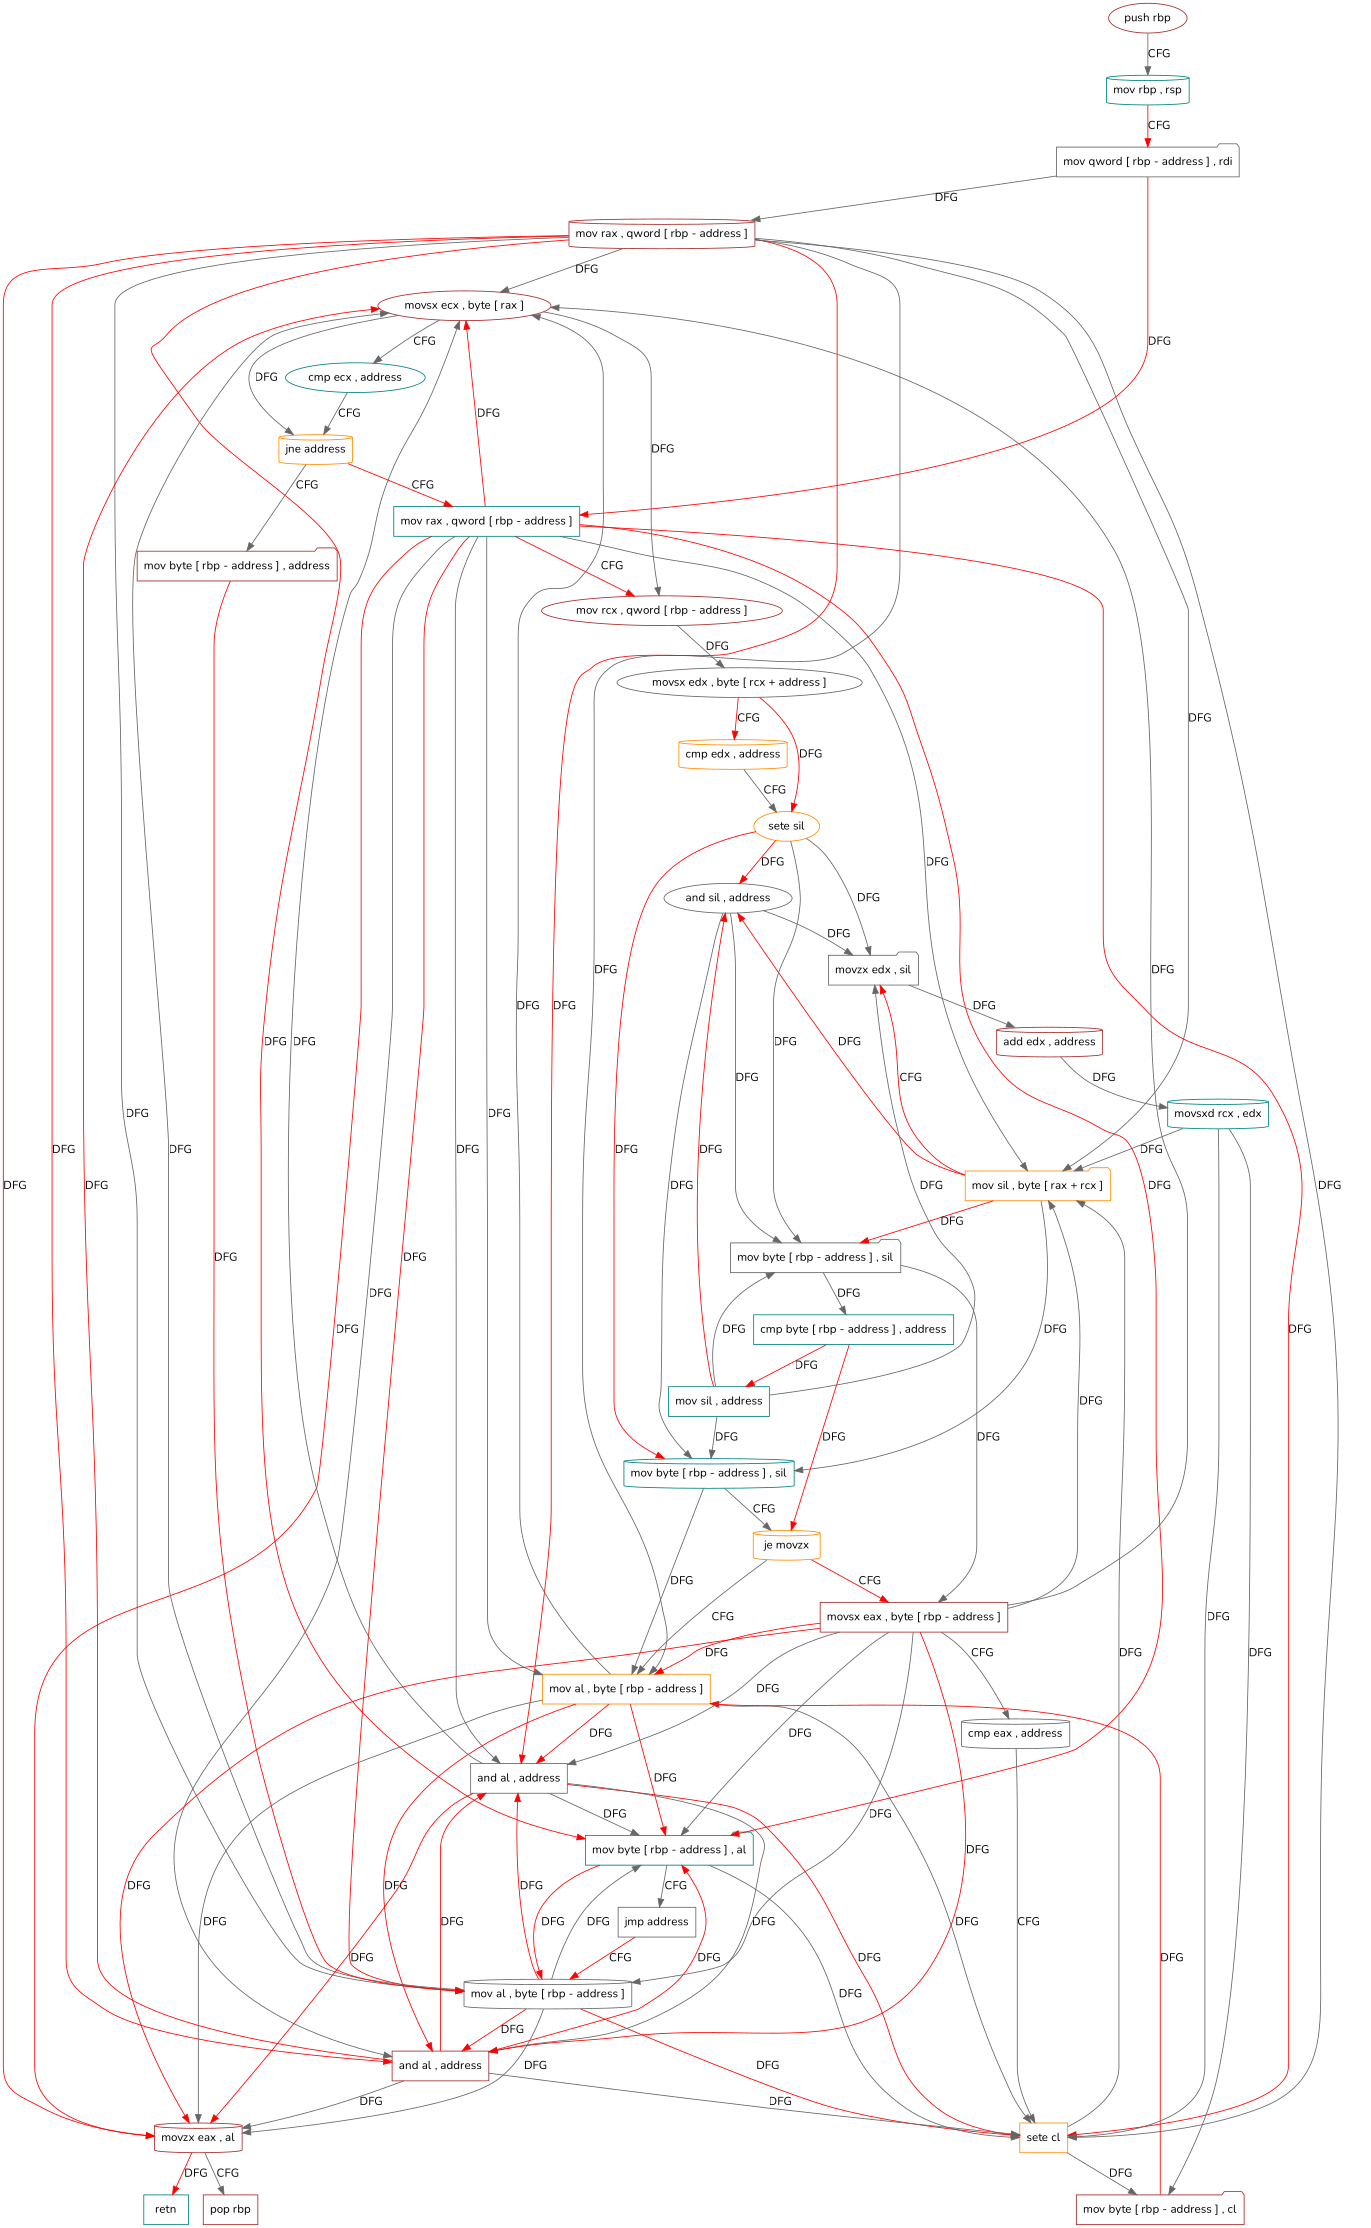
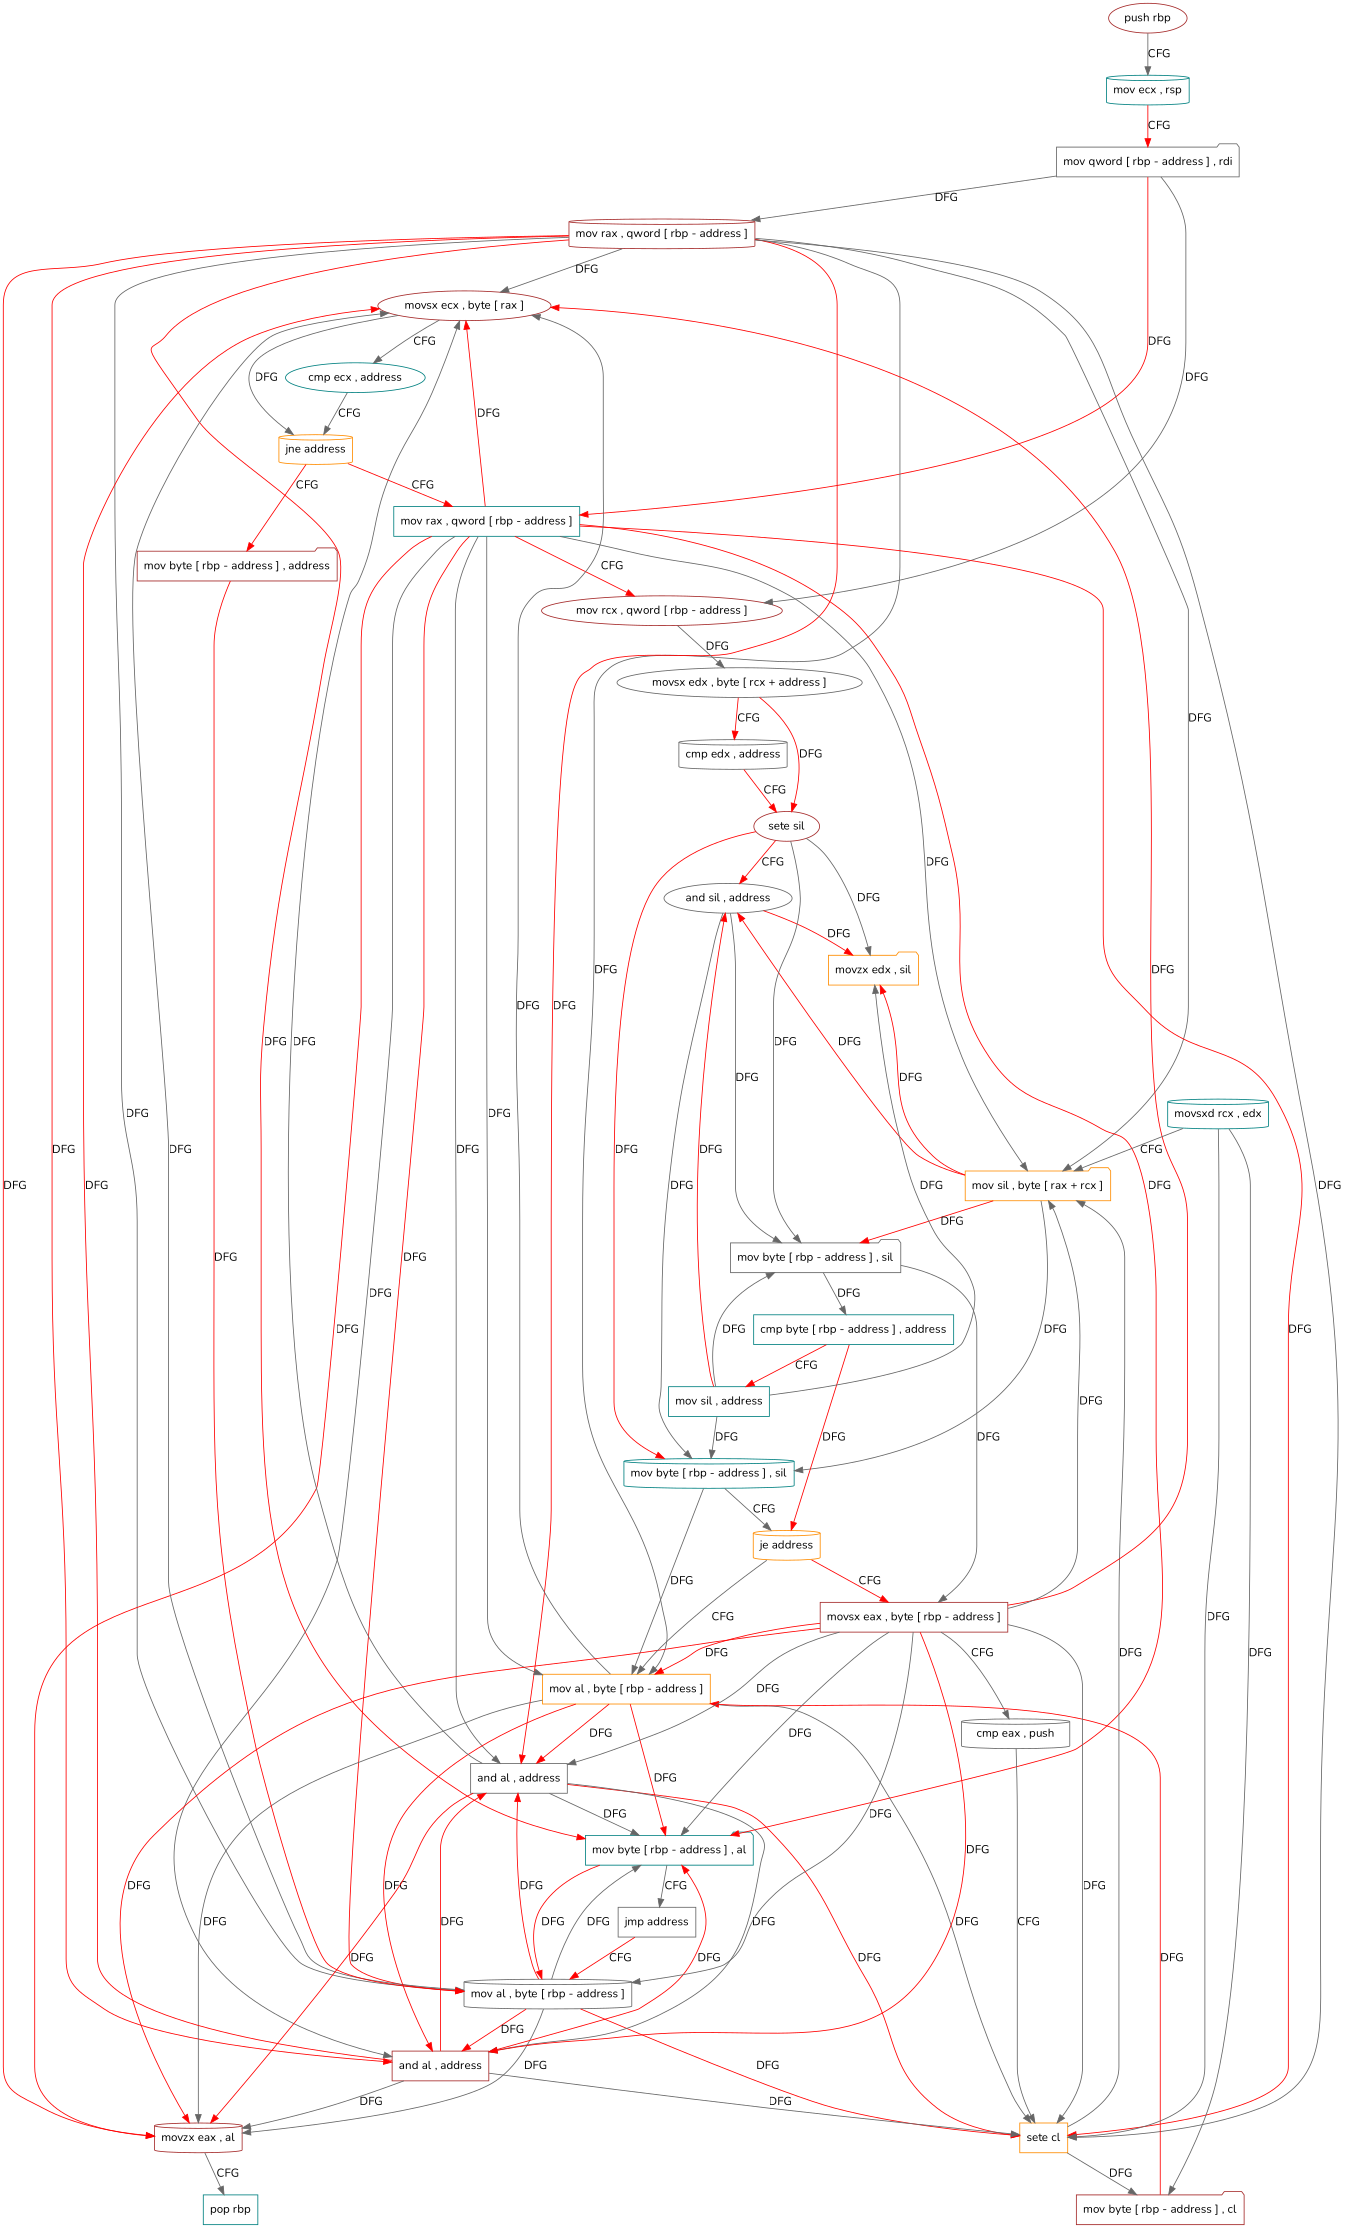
node "mov rbp , rsp": label "mov rbp , rsp" -> "mov ecx , rsp"
edge "movsx ecx , byte [ rax ]" -> "mov rcx , qword [ rbp - address ]": now "mov qword [ rbp - address ] , rdi" -> "mov rcx , qword [ rbp - address ]"
edge "jne address" -> "mov byte [ rbp - address ] , address": color gray40 -> red
node "cmp edx , address": color darkorange -> gray40
edge "cmp edx , address" -> "sete sil": color gray40 -> red
edge "movsx eax , byte [ rbp - address ]" -> "movsx ecx , byte [ rax ]": color gray40 -> red
node "sete sil": color darkorange -> brown
edge "sete sil" -> "and sil , address": label "DFG" -> "CFG"
edge "and sil , address" -> "movzx edx , sil": color gray40 -> red
node "movzx edx , sil": color gray40 -> darkorange
node "add edx , address": removed
edge "mov sil , byte [ rax + rcx ]" -> "movzx edx , sil": label "CFG" -> "DFG"
edge "movsxd rcx , edx" -> "mov sil , byte [ rax + rcx ]": label "DFG" -> "CFG"
edge "cmp byte [ rbp - address ] , address" -> "mov sil , address": label "DFG" -> "CFG"
node "je movzx": label "je movzx" -> "je address"
node "cmp eax , address": label "cmp eax , address" -> "cmp eax , push"
edge "mov byte [ rbp - address ] , al" -> "sete cl": now "movsx eax , byte [ rbp - address ]" -> "sete cl"
node "retn": removed
node "pop rbp": color brown -> teal
